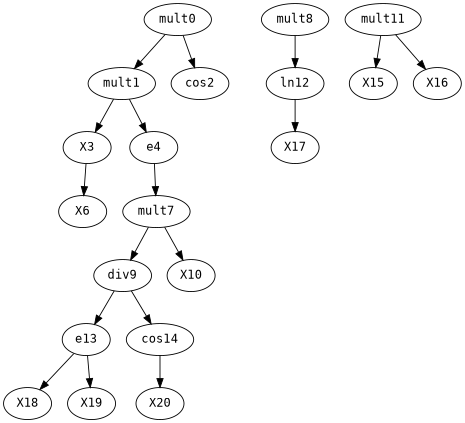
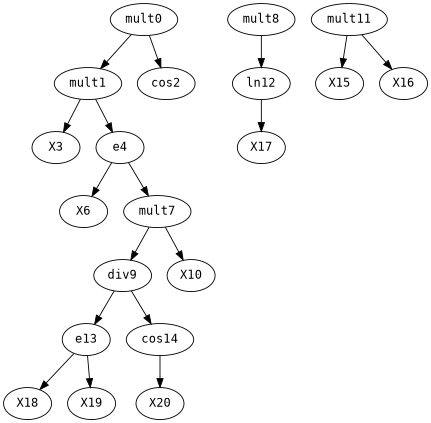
edge "X3" -> "X6": now "e4" -> "X6"
